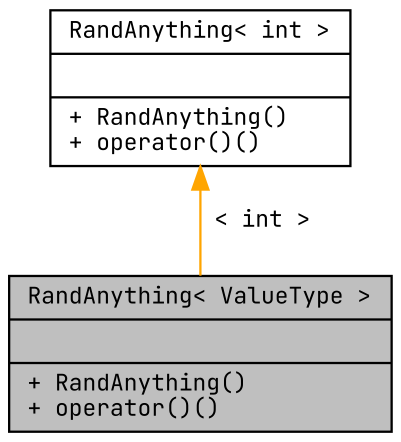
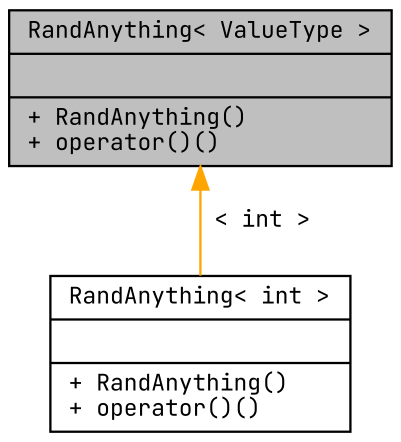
edge "RandAnything< ValueType >" -> "RandAnything< int >": reversed
